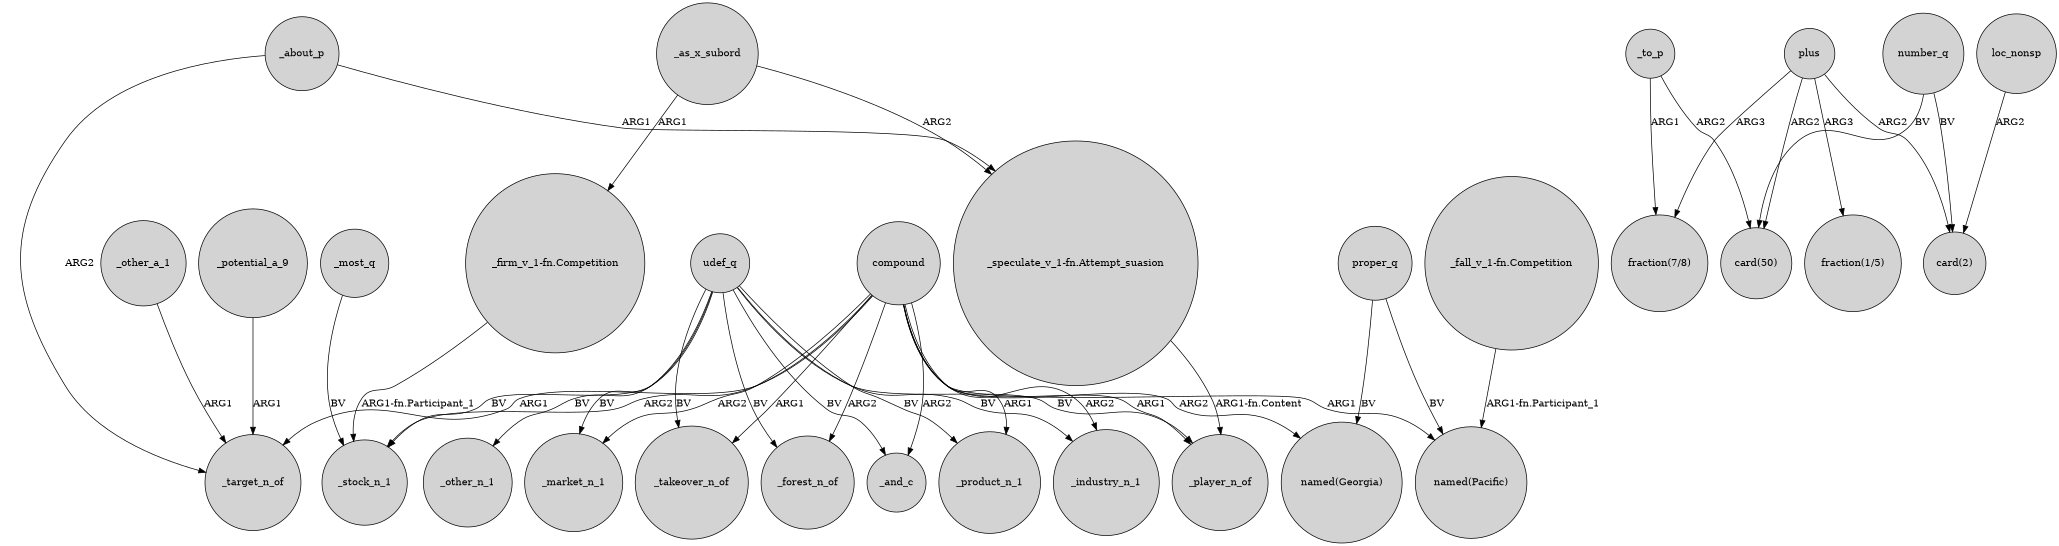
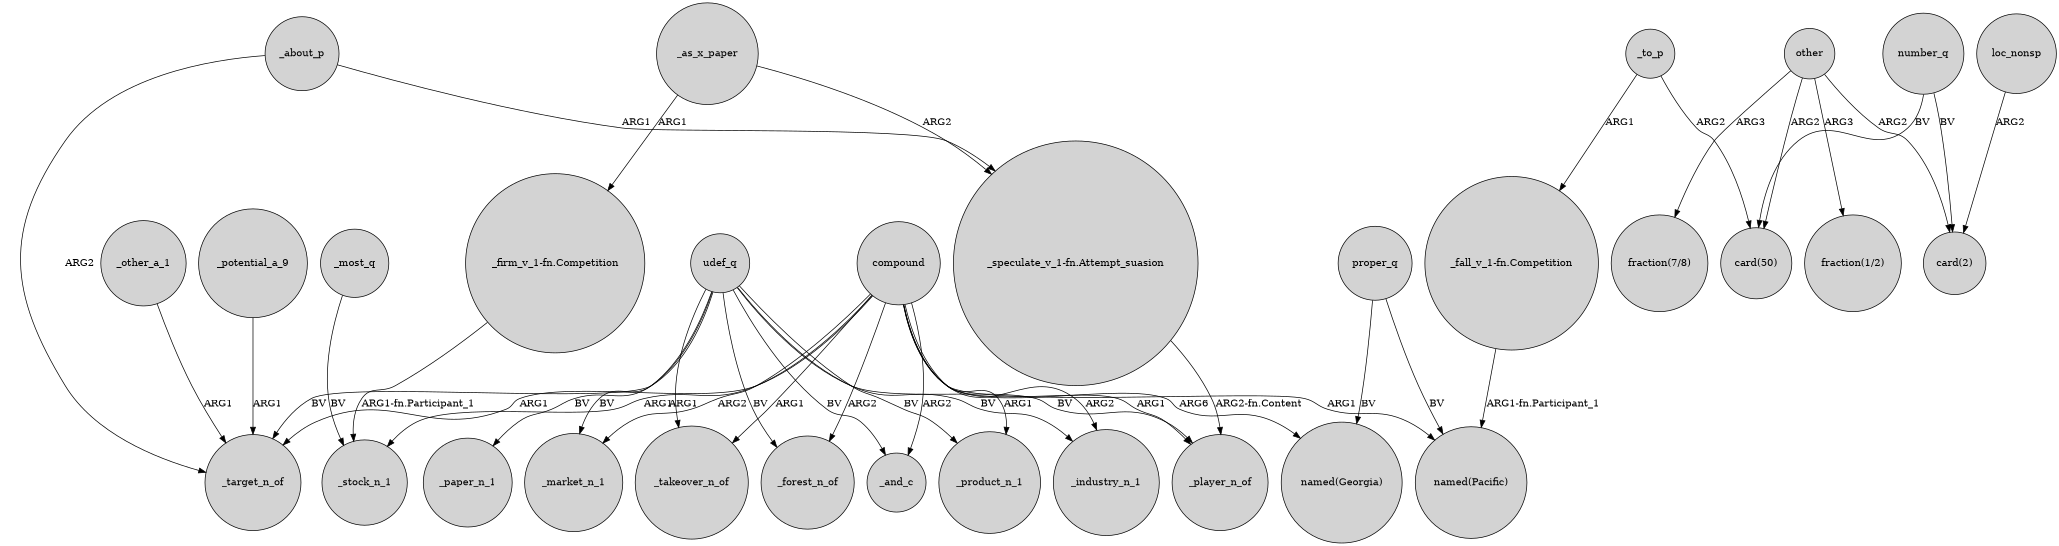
node "_as_x_subord": label "_as_x_subord" -> "_as_x_paper"
node "plus": label "plus" -> "other"
edge "_to_p" -> "fraction(7/8)": now "_to_p" -> "_fall_v_1-fn.Competition"
node "fraction(1/5)": label "fraction(1/5)" -> "fraction(1/2)"
edge "udef_q" -> "_stock_n_1": now "udef_q" -> "_target_n_of"
edge "compound" -> "_stock_n_1": label "ARG2" -> "ARG1"
edge "udef_q" -> "_takeover_n_of": label "BV" -> "ARG1"
edge "compound" -> "named(Georgia)": label "ARG2" -> "ARG6"
edge "_speculate_v_1-fn.Attempt_suasion" -> "_player_n_of": label "ARG1-fn.Content" -> "ARG2-fn.Content"
node "_other_n_1": label "_other_n_1" -> "_paper_n_1"
